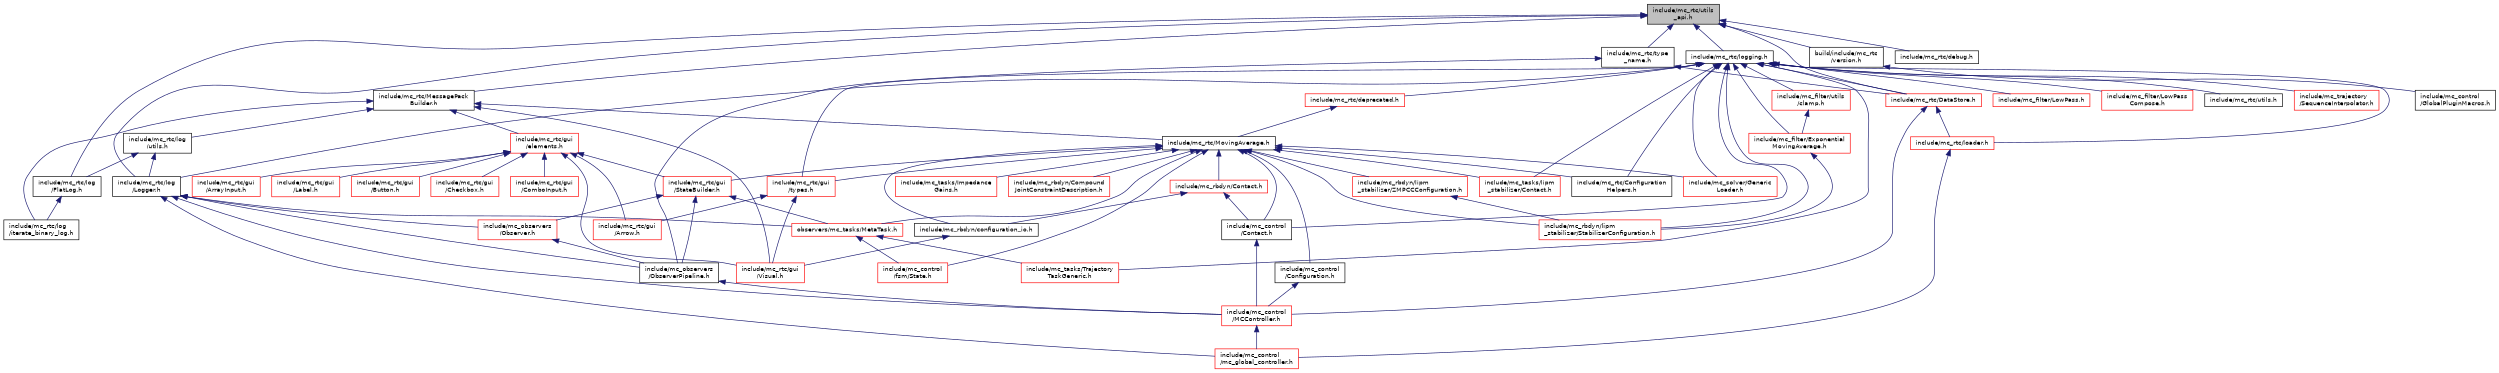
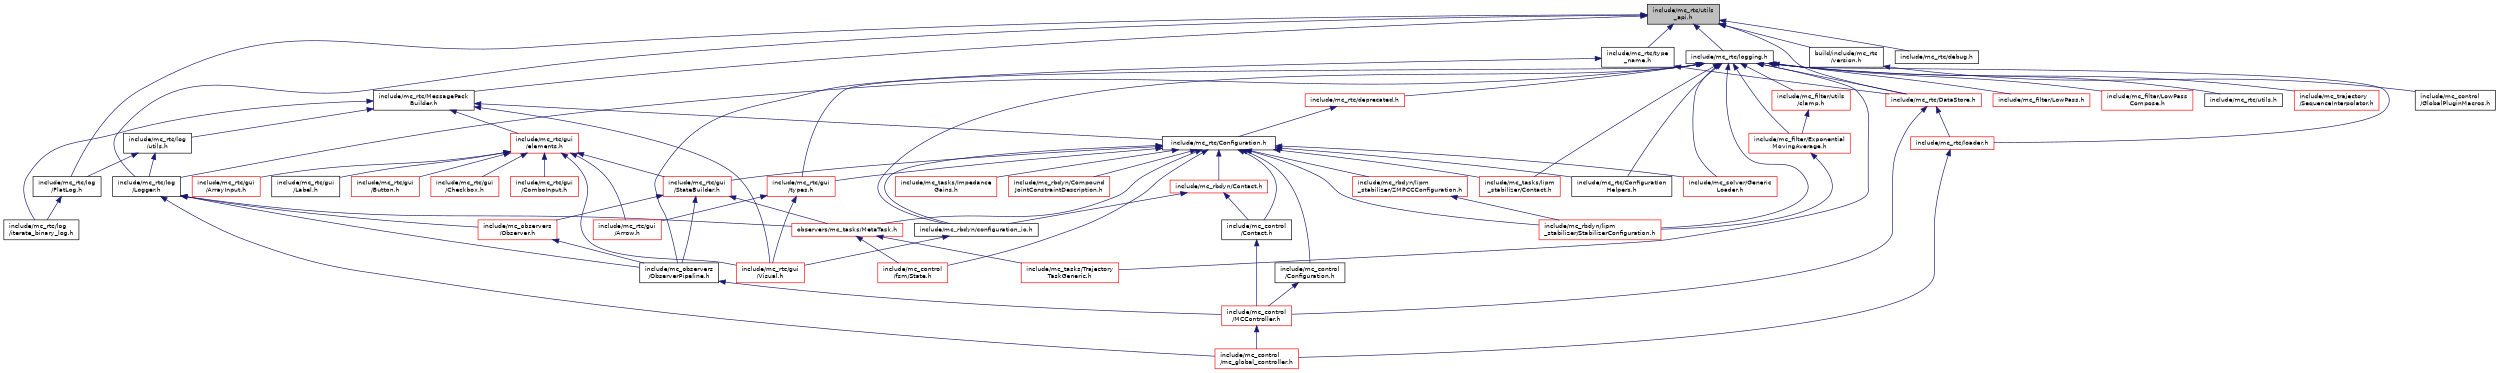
node "include/mc_rtc/MovingAverage.h": label "include/mc_rtc/MovingAverage.h" -> "include/mc_rtc/Configuration.h"
node "include/mc_rtc/gui /Label.h": color red -> black
edge "include/mc_control /Contact.h" -> "include/mc_rtc/logging.h": now "include/mc_rbdyn/configuration_io.h" -> "include/mc_rtc/logging.h"
edge "include/mc_control /MCController.h" -> "include/mc_rtc/log /Logger.h": removed
